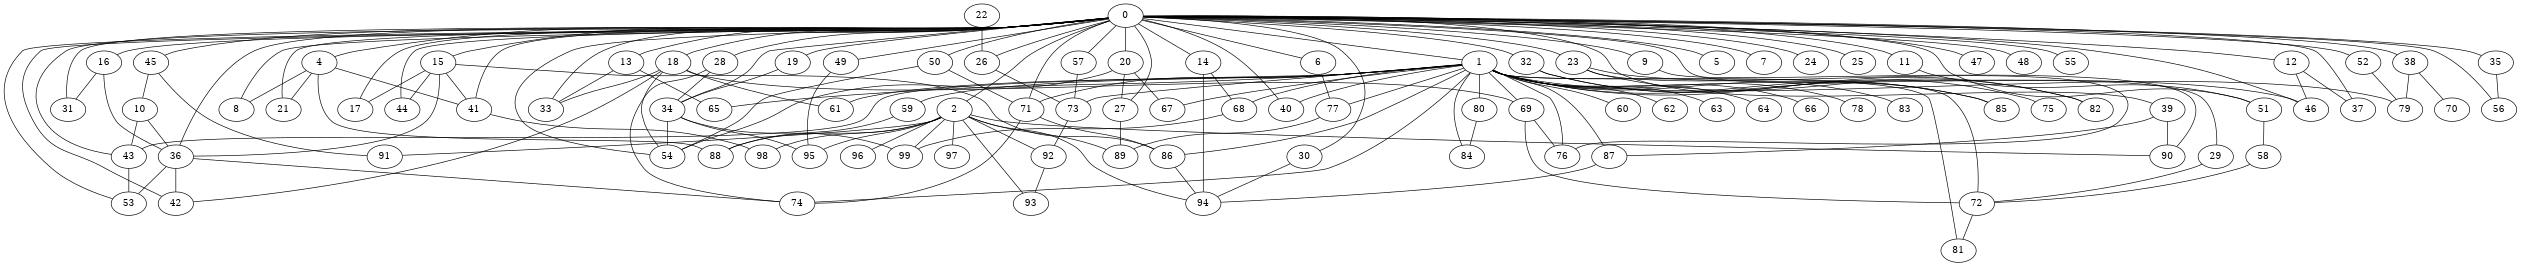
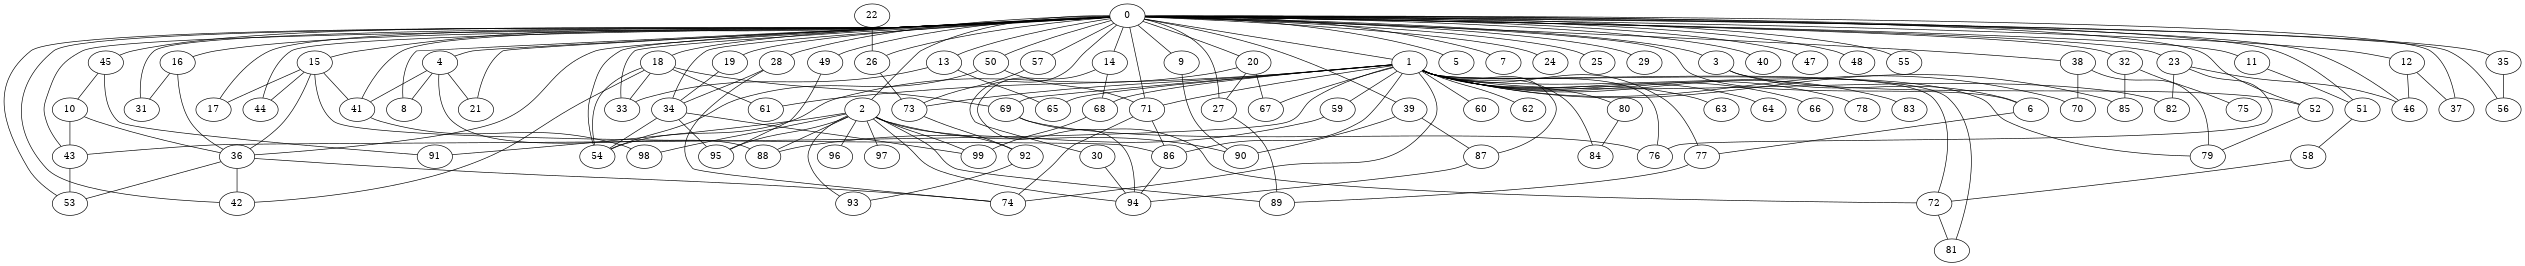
node "3": added
edge "1" -- "40": now "1" -- "70"
edge "29" -- "72": removed
